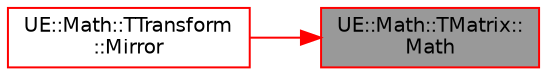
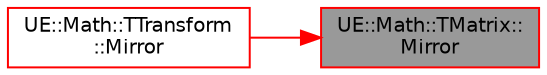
node "UE::Math::TMatrix:: Math": label "UE::Math::TMatrix:: Math" -> "UE::Math::TMatrix:: Mirror"
